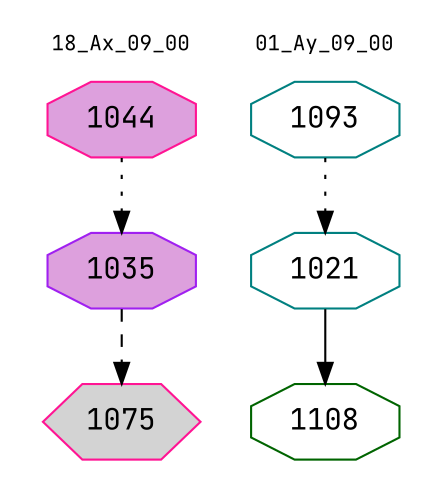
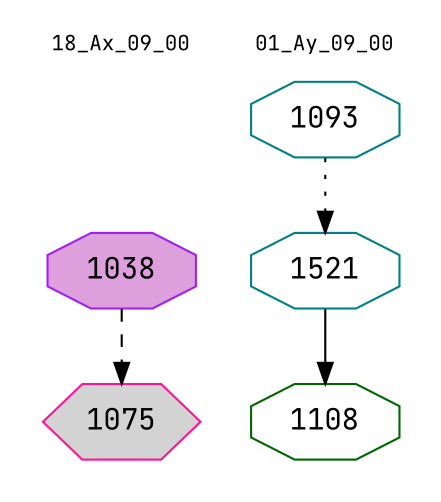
node "1044": removed
node "1035": label "1035" -> "1038"
node "1021": label "1021" -> "1521"
